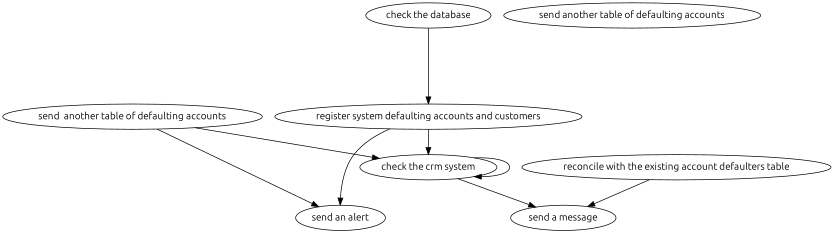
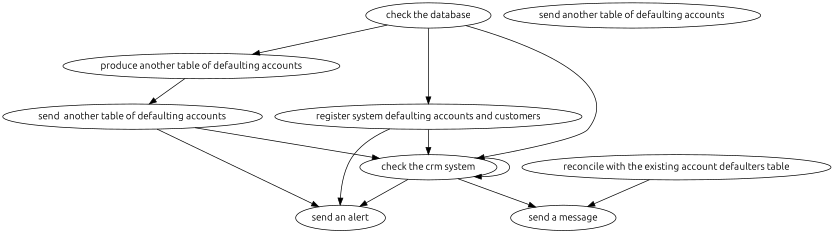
node "produce another table of defaulting accounts": added
edge "check the database" -> "check the crm system": added
edge "check the crm system" -> "send an alert": added
